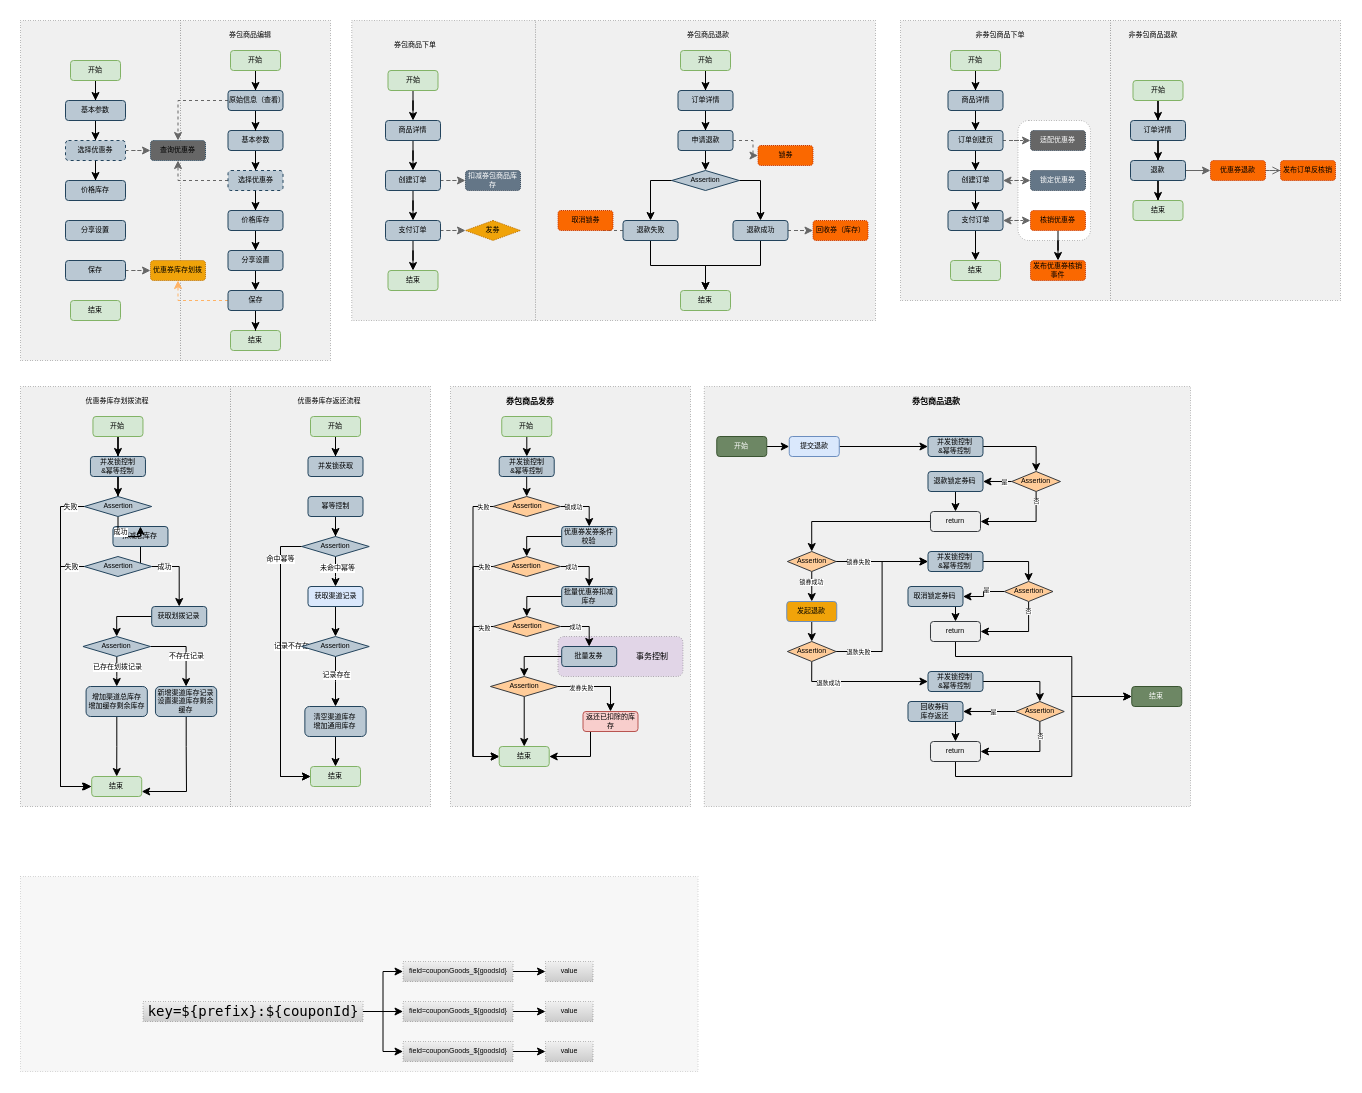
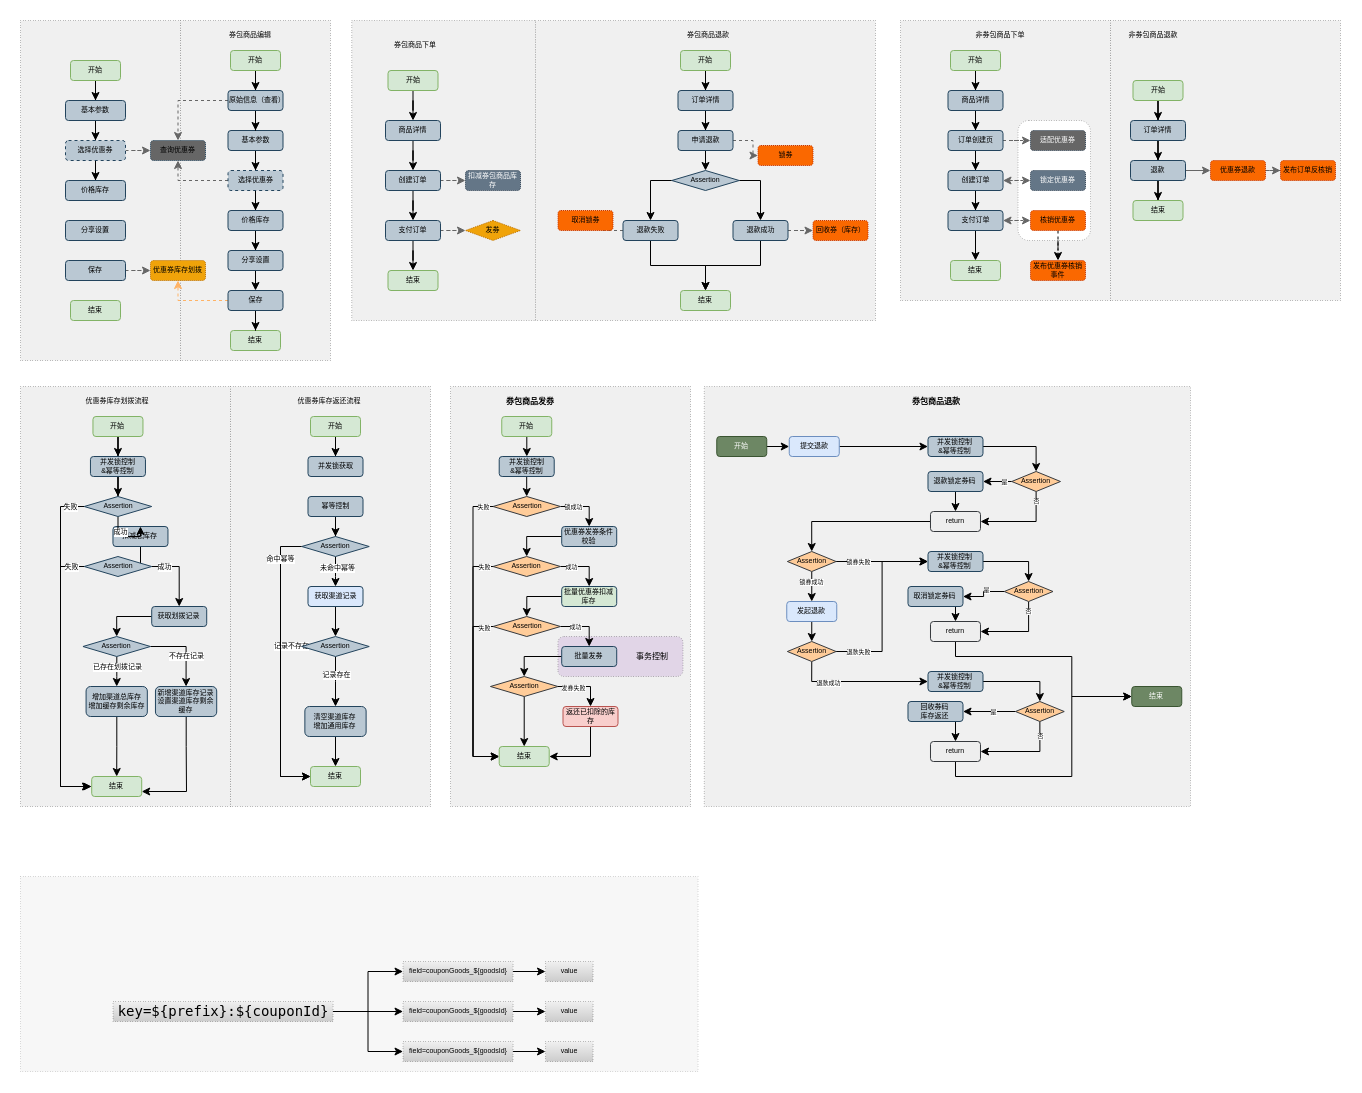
edge "优惠券退款" -> "发布订单反核销": arrowhead open -> classic
edge "核销优惠券" -> "发布优惠券核销事件": style solid -> dashed
node "批量优惠券扣减库存": fillcolor #bac8d3 -> #d5e8d4
node "发起退款": fillcolor #f0a30a -> #dae8fc
node "返还已扣除的库存": moved (611, 722) -> (591, 717)
node "key=${prefix}:${couponId}": moved (253, 1012) -> (223, 1012)
